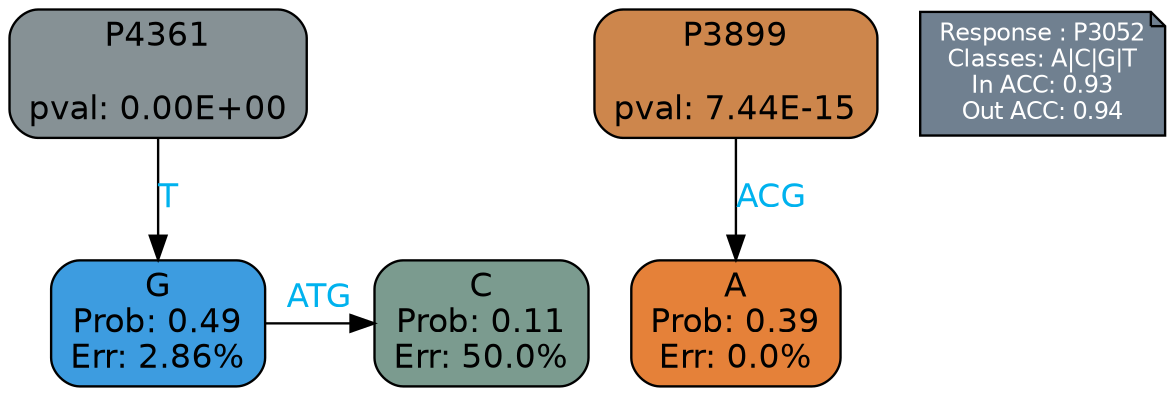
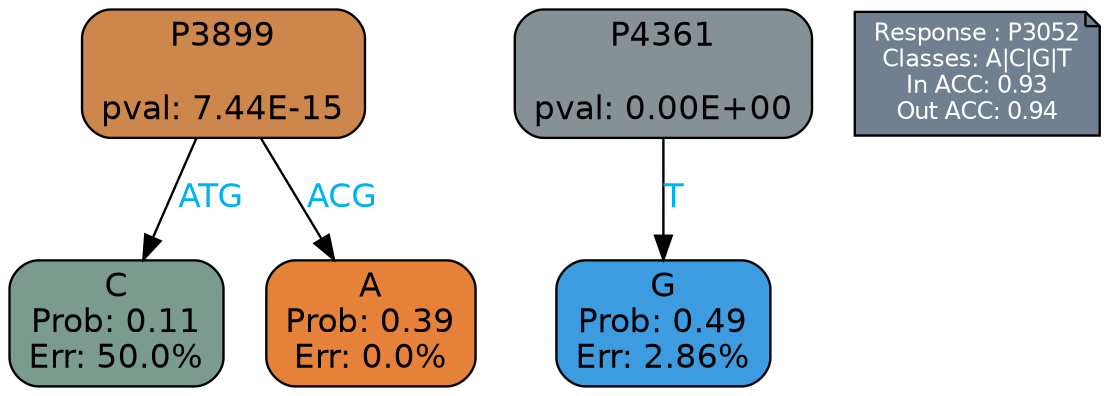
edge "G Prob: 0.49 Err: 2.86%" -> "C Prob: 0.11 Err: 50.0%": now "P3899 pval: 7.44E-15" -> "C Prob: 0.11 Err: 50.0%"
